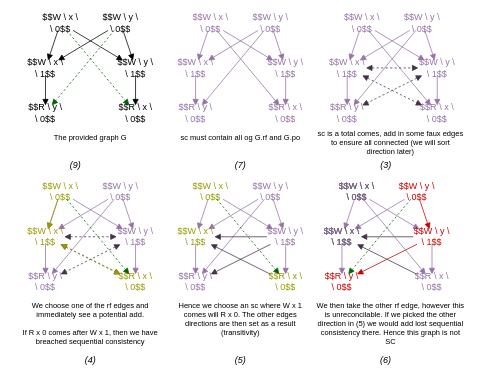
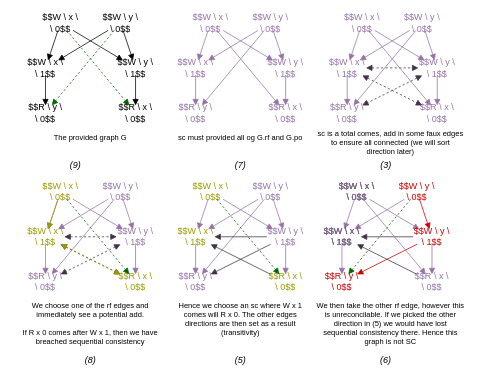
node "sc must contain all og G.rf and G.po": label "sc must contain all og G.rf and G.po" -> "sc must provided all og G.rf and G.po"
node "We then take the other rf edge, however this is unreconcilable. If we picked the other direction in (5) we would add lost sequential consistency there. Hence this graph is not SC": label "We then take the other rf edge, however this is unreconcilable. If we picked the other direction in (5) we would add lost sequential consistency there. Hence this graph is not SC" -> "We then take the other rf edge, however this is unreconcilable. If we picked the other direction in (5) we would have lost sequential consistency there. Hence this graph is not SC"
node "(4)": label "(4)" -> "(8)"
